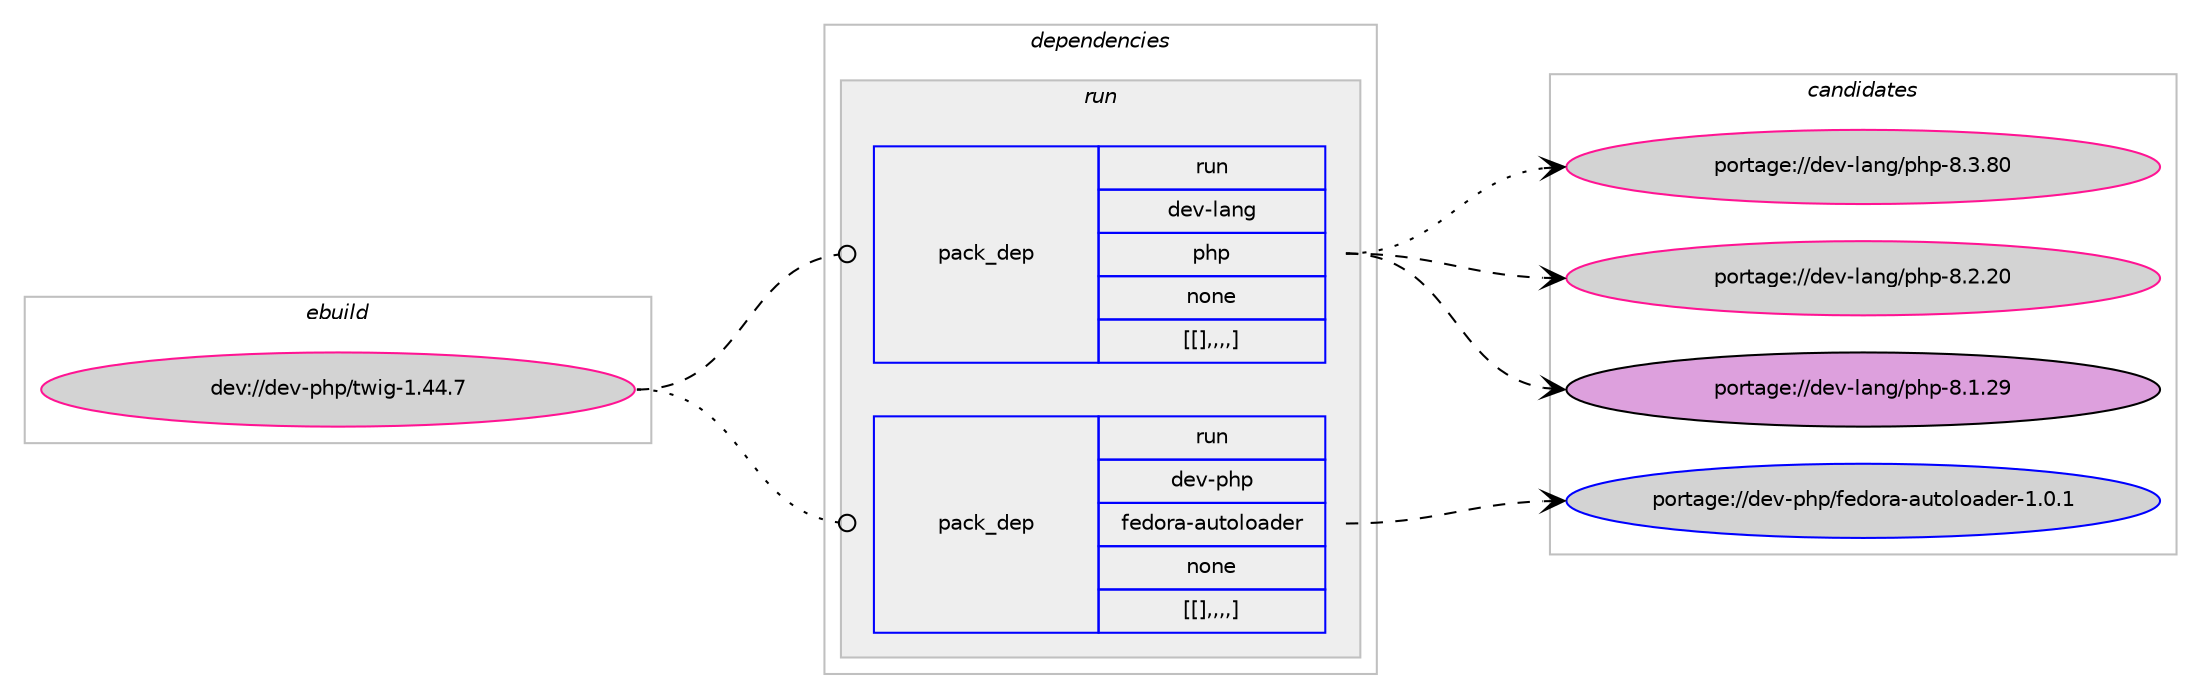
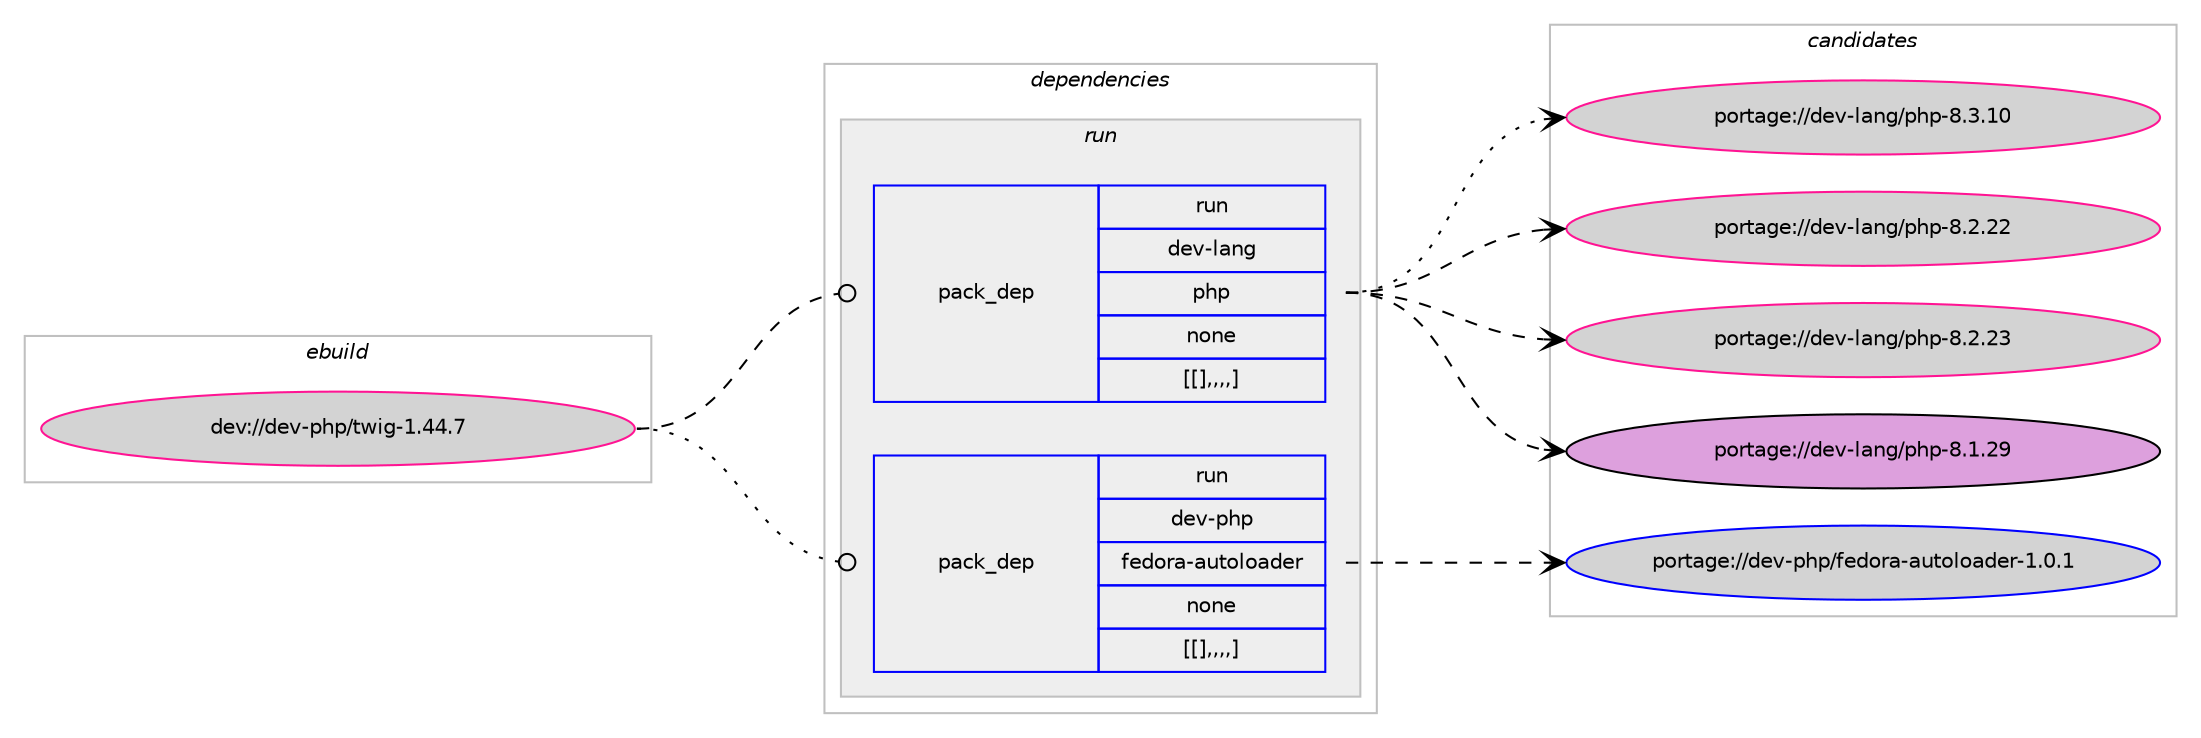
node "portage://dev-lang/php-8.3.80": label "portage://dev-lang/php-8.3.80" -> "portage://dev-lang/php-8.3.10"
node "portage://dev-lang/php-8.2.22": added
node "portage://dev-lang/php-8.2.20": label "portage://dev-lang/php-8.2.20" -> "portage://dev-lang/php-8.2.23"
